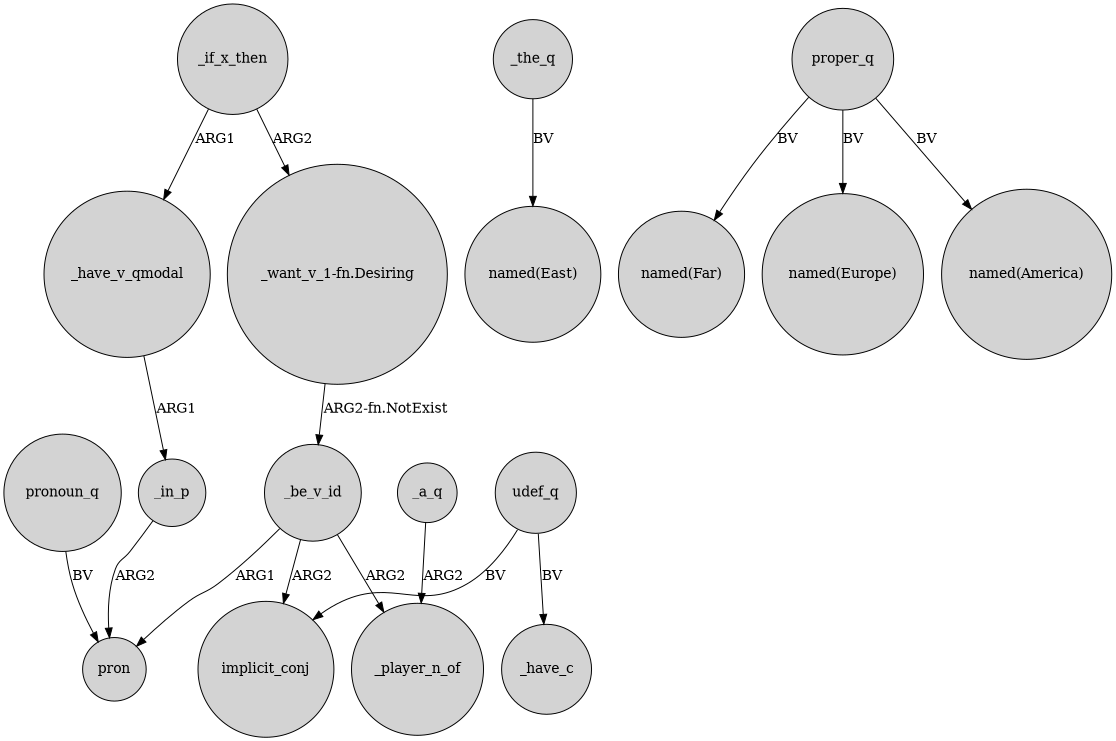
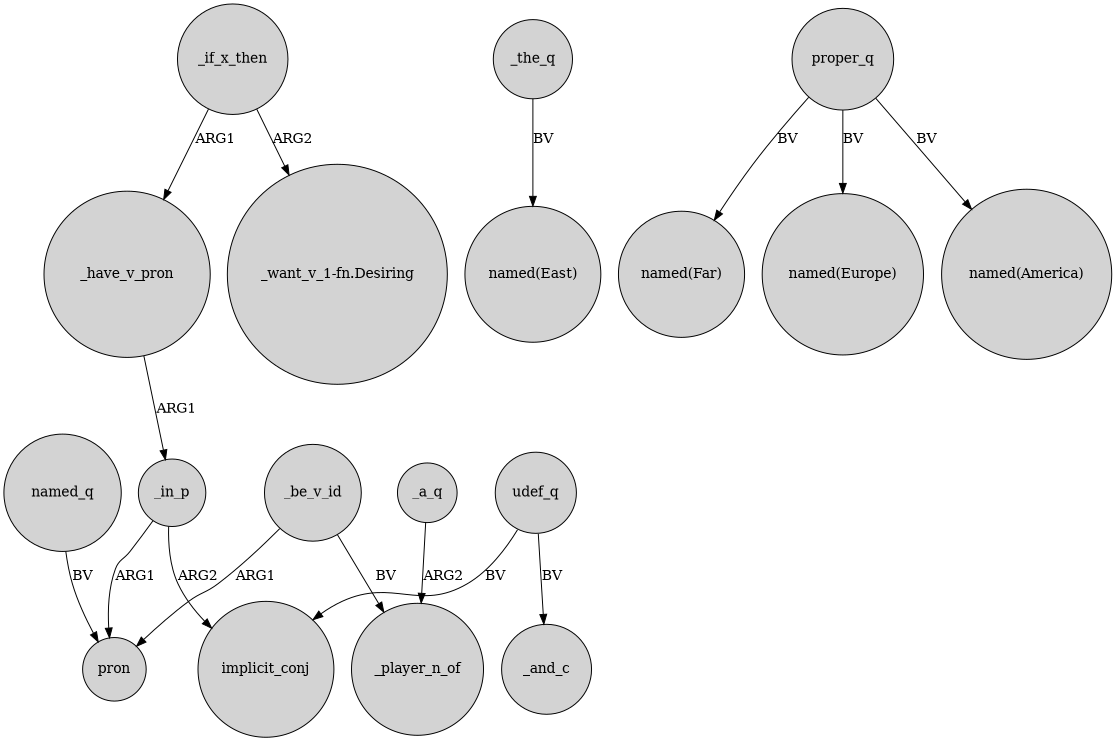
node "_have_v_qmodal": label "_have_v_qmodal" -> "_have_v_pron"
edge "_want_v_1-fn.Desiring" -> "_be_v_id": removed, label "ARG2-fn.NotExist"
node "pronoun_q": label "pronoun_q" -> "named_q"
edge "_be_v_id" -> "implicit_conj": now "_in_p" -> "implicit_conj"
edge "_in_p" -> "pron": label "ARG2" -> "ARG1"
edge "_be_v_id" -> "_player_n_of": label "ARG2" -> "BV"
node "_have_c": label "_have_c" -> "_and_c"
